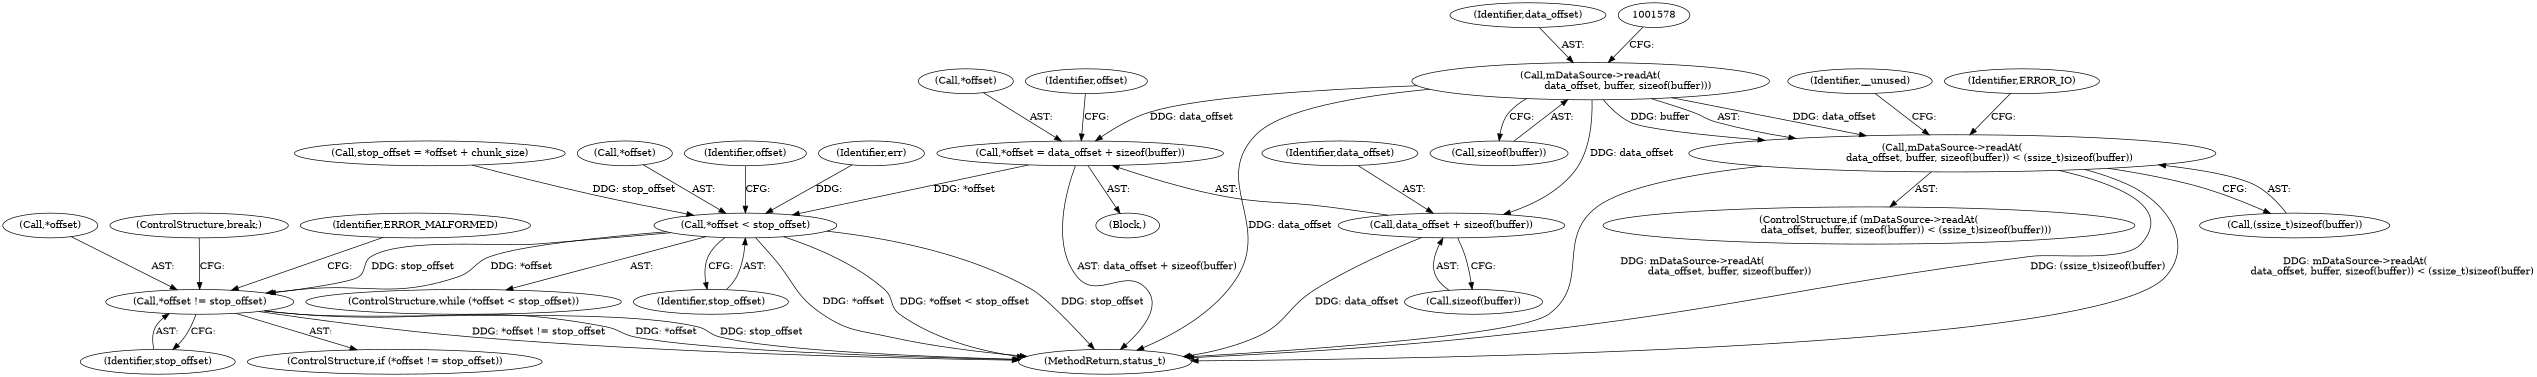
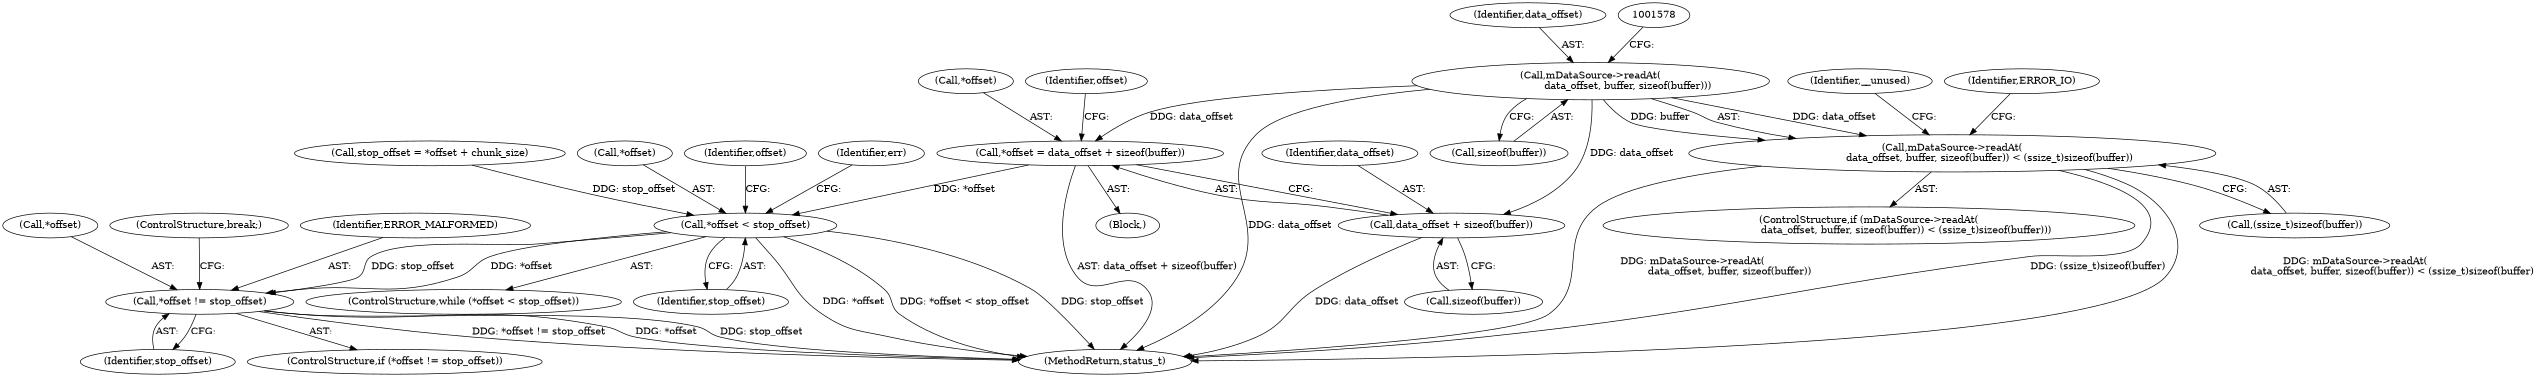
edge "(Identifier,err)" -> "(Call,*offset < stop_offset)": label "DDG: " -> "CFG: "
edge "(Call,*offset = data_offset + sizeof(buffer))" -> "(Call,data_offset + sizeof(buffer))": added, label "CFG:"
edge "(Identifier,ERROR_MALFORMED)" -> "(Call,*offset != stop_offset)": label "CFG: " -> "AST: "
